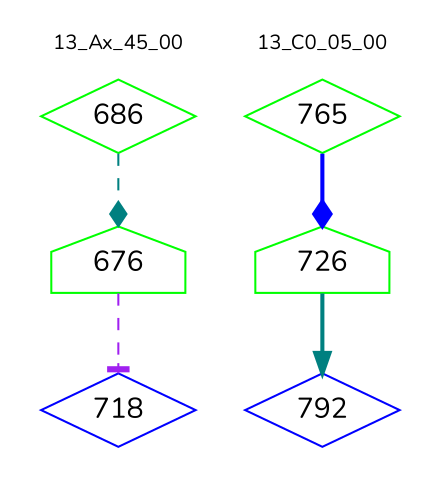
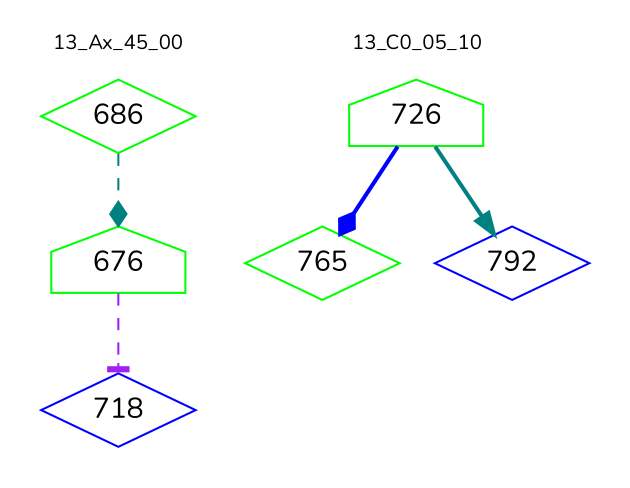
cluster "13_C0_05_00": label "13_C0_05_00" -> "13_C0_05_10"
edge "765" -> "726": reversed
